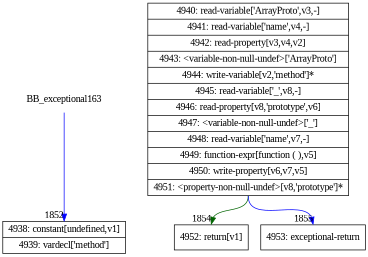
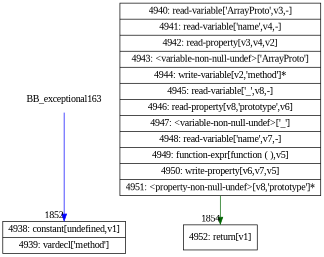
node "4953: exceptional-return": removed
